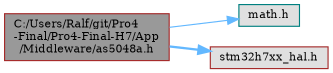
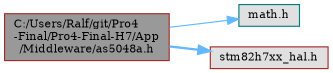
node "stm32h7xx_hal.h": label "stm32h7xx_hal.h" -> "stm82h7xx_hal.h"
